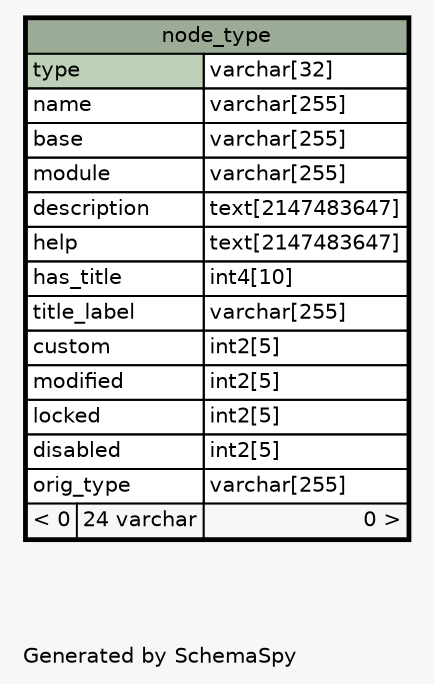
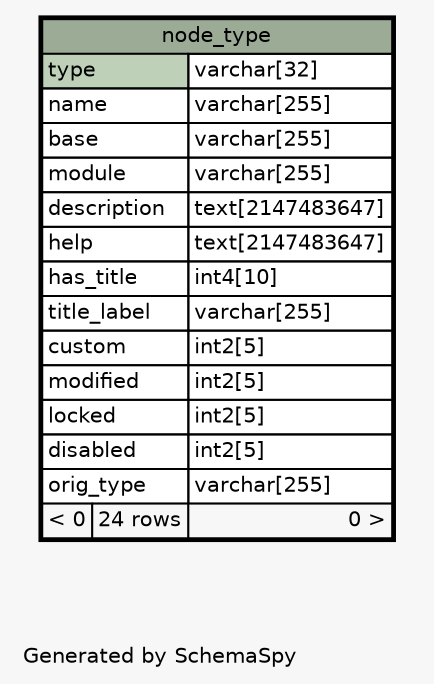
node "node_type": text "24 varchar" -> "24 rows"
